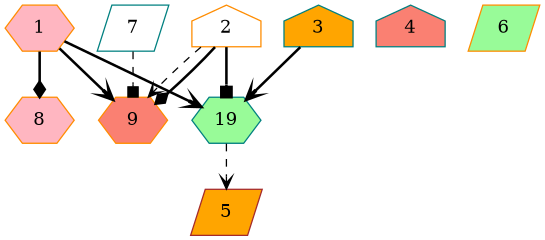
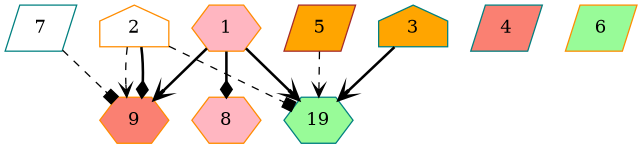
node "4": shape house -> parallelogram
edge "2" -> "19": style bold -> dashed
edge "19" -> "5": reversed
